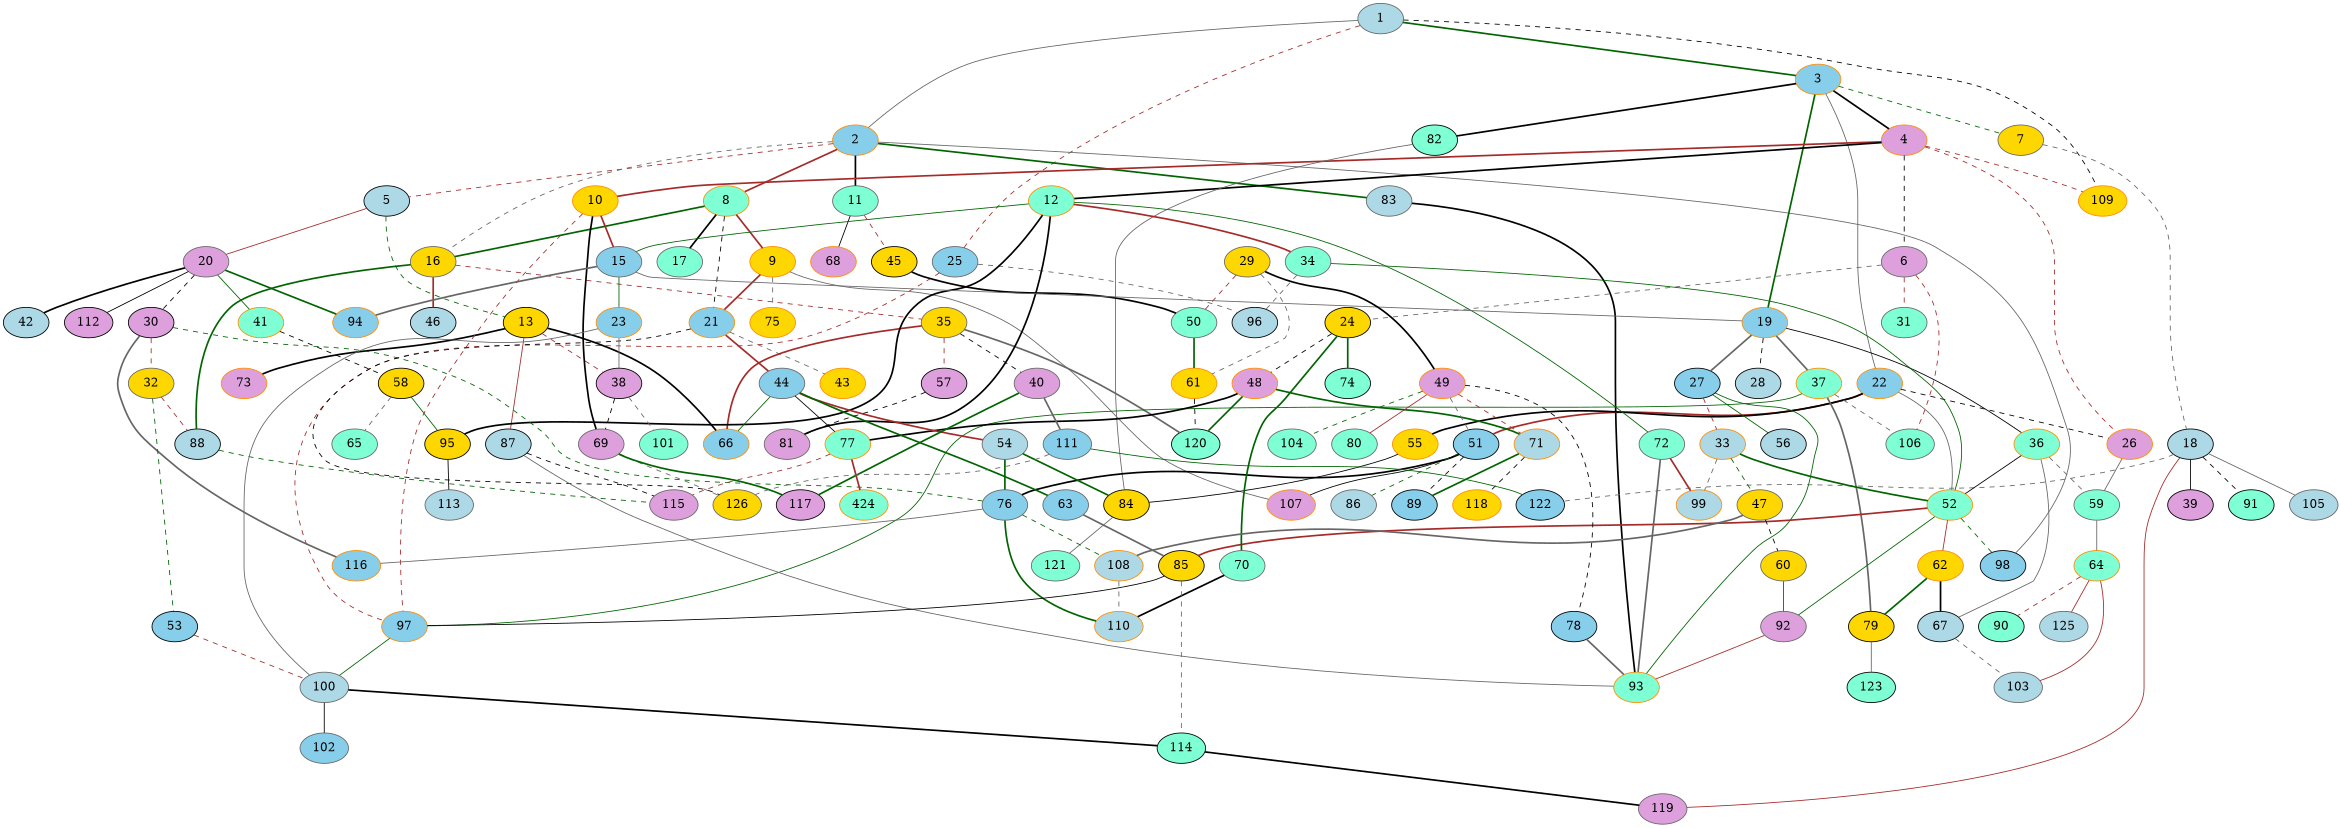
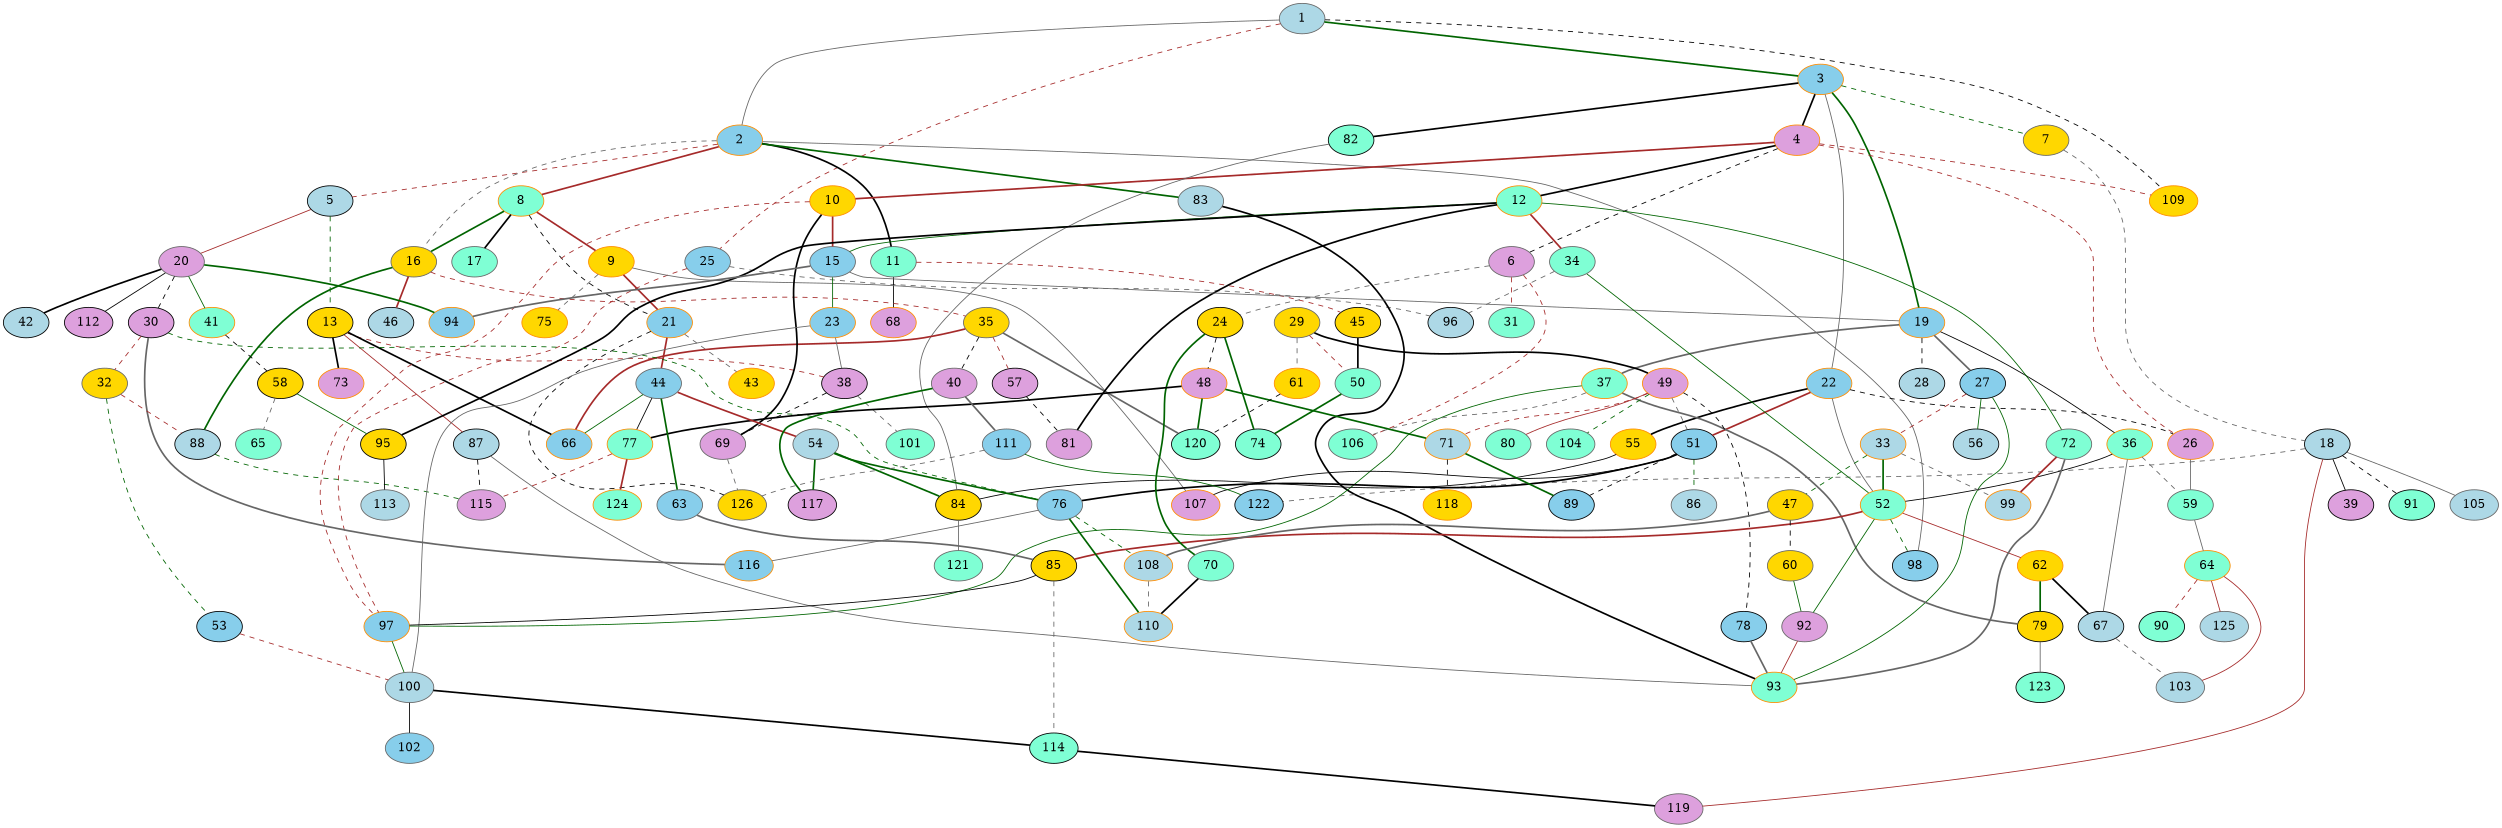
edge "50" -- "61": now "50" -- "74"
edge "69" -- "117": now "54" -- "117"
node "424": label "424" -> "124"
